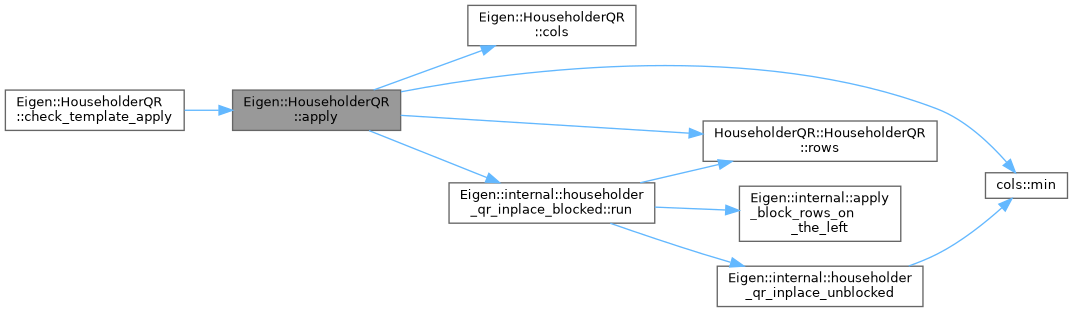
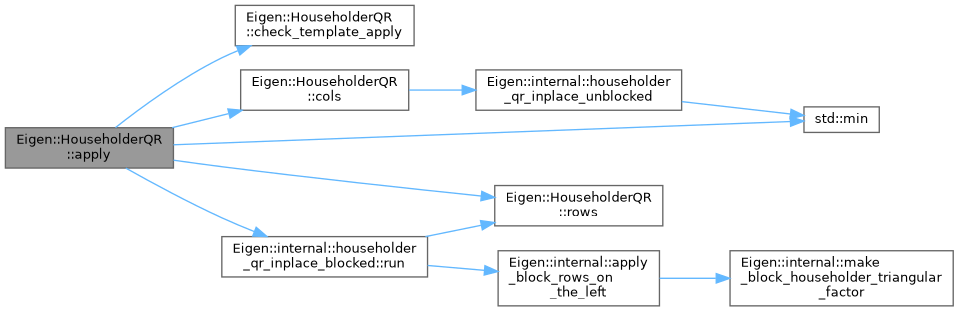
edge "Eigen::HouseholderQR ::check_template_apply" -> "Eigen::HouseholderQR ::apply": reversed
node "HouseholderQR::HouseholderQR ::rows": label "HouseholderQR::HouseholderQR ::rows" -> "Eigen::HouseholderQR ::rows"
node "cols::min": label "cols::min" -> "std::min"
edge "Eigen::internal::householder _qr_inplace_blocked::run" -> "Eigen::internal::householder _qr_inplace_unblocked": now "Eigen::HouseholderQR ::cols" -> "Eigen::internal::householder _qr_inplace_unblocked"
node "Eigen::internal::make _block_householder_triangular _factor": added
